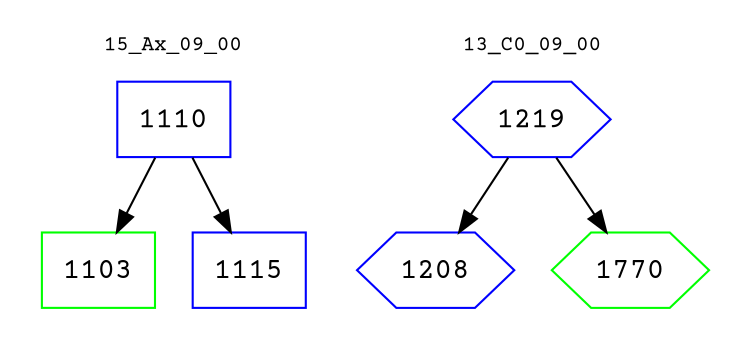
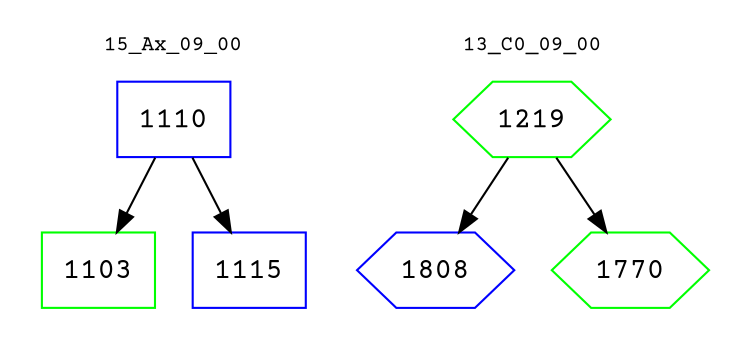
node "1219": color blue -> green
node "1208": label "1208" -> "1808"
